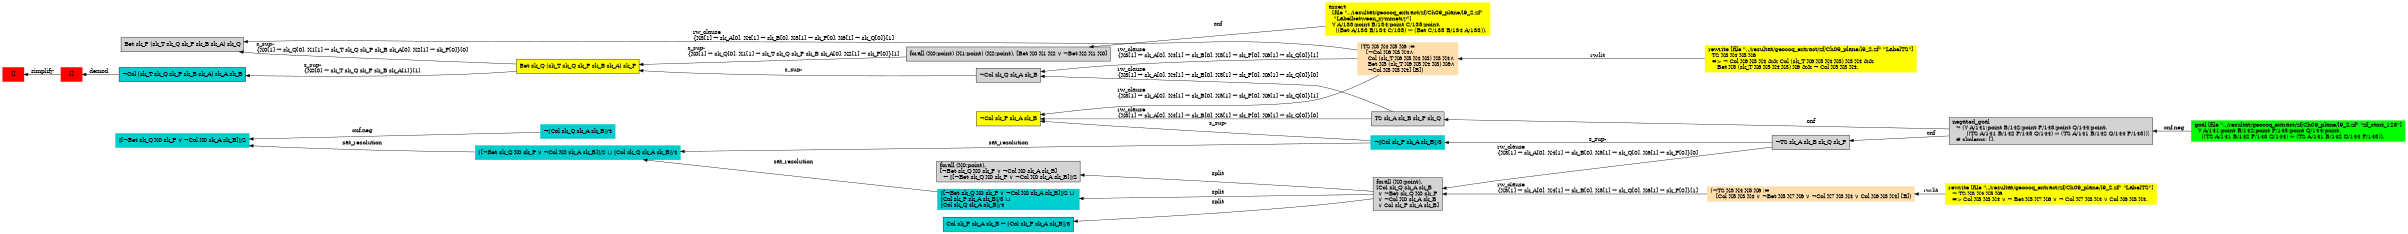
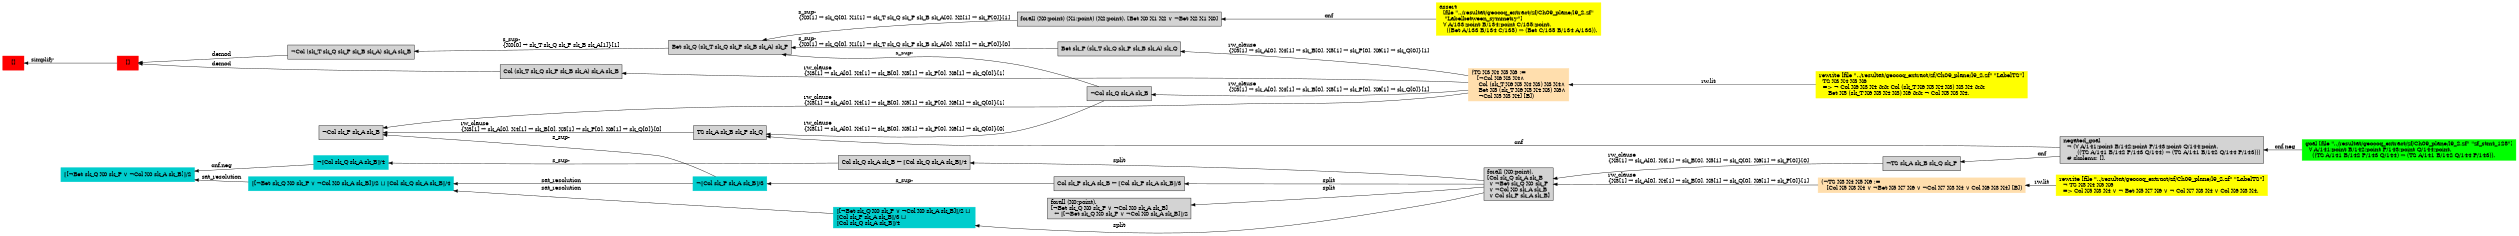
edge "Bet sk_Q (sk_T sk_Q sk_P sk_B sk_A) sk_P" -> "Bet sk_P (sk_T sk_Q sk_P sk_B sk_A) sk_Q": reversed
node "Bet sk_Q (sk_T sk_Q sk_P sk_B sk_A) sk_P": fillcolor yellow -> lightgrey
node "Col (sk_T sk_Q sk_P sk_B sk_A) sk_A sk_B": added
node "¬Col (sk_T sk_Q sk_P sk_B sk_A) sk_A sk_B": fillcolor cyan3 -> lightgrey
edge "TS sk_A sk_B sk_P sk_Q" -> "¬Col sk_Q sk_A sk_B": reversed
node "¬Col sk_P sk_A sk_B": fillcolor yellow -> lightgrey
edge "¬TS sk_A sk_B sk_Q sk_P" -> "¬⟦Col sk_P sk_A sk_B⟧/3": now "Col sk_P sk_A sk_B ← ⟦Col sk_P sk_A sk_B⟧/3" -> "¬⟦Col sk_P sk_A sk_B⟧/3"
node "Col sk_Q sk_A sk_B ← ⟦Col sk_Q sk_A sk_B⟧/4": added
node "Col sk_P sk_A sk_B ← ⟦Col sk_P sk_A sk_B⟧/3": fillcolor cyan3 -> lightgrey
